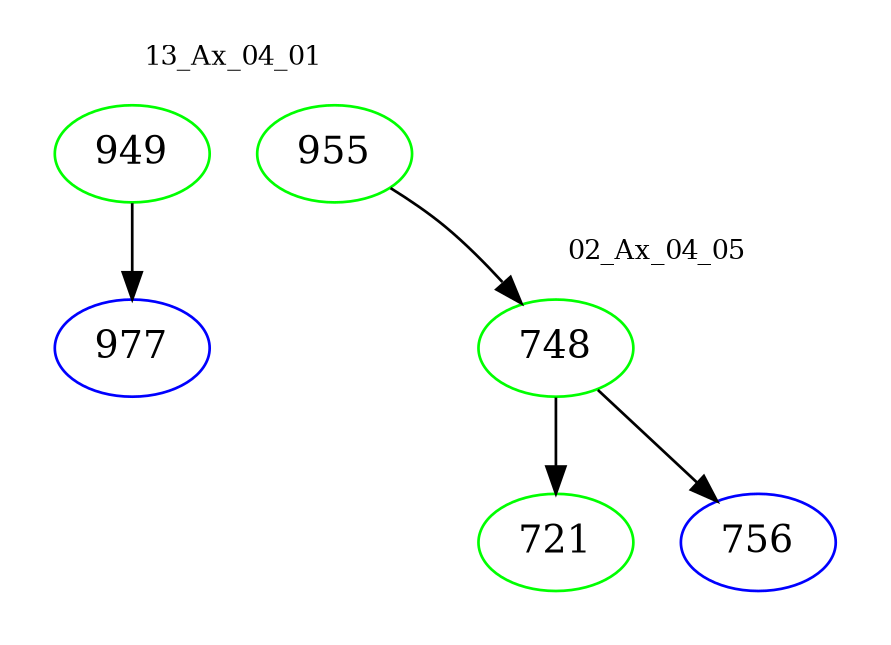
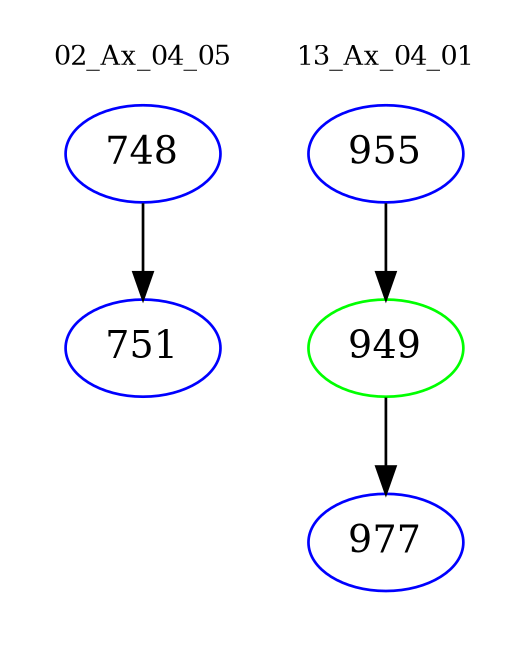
node "955": color green -> blue
edge "955" -> "748": now "955" -> "949"
node "748": color green -> blue
node "721": removed
node "756": label "756" -> "751"
